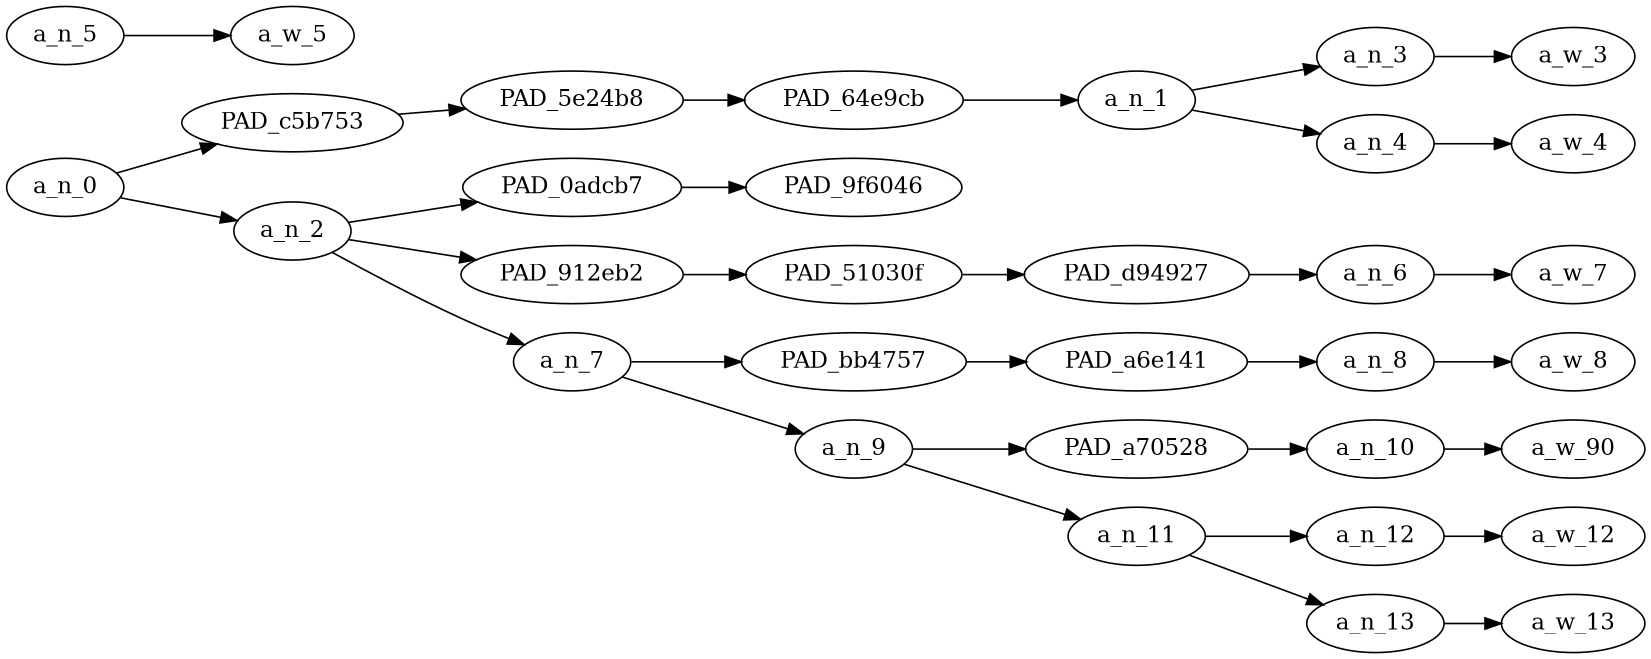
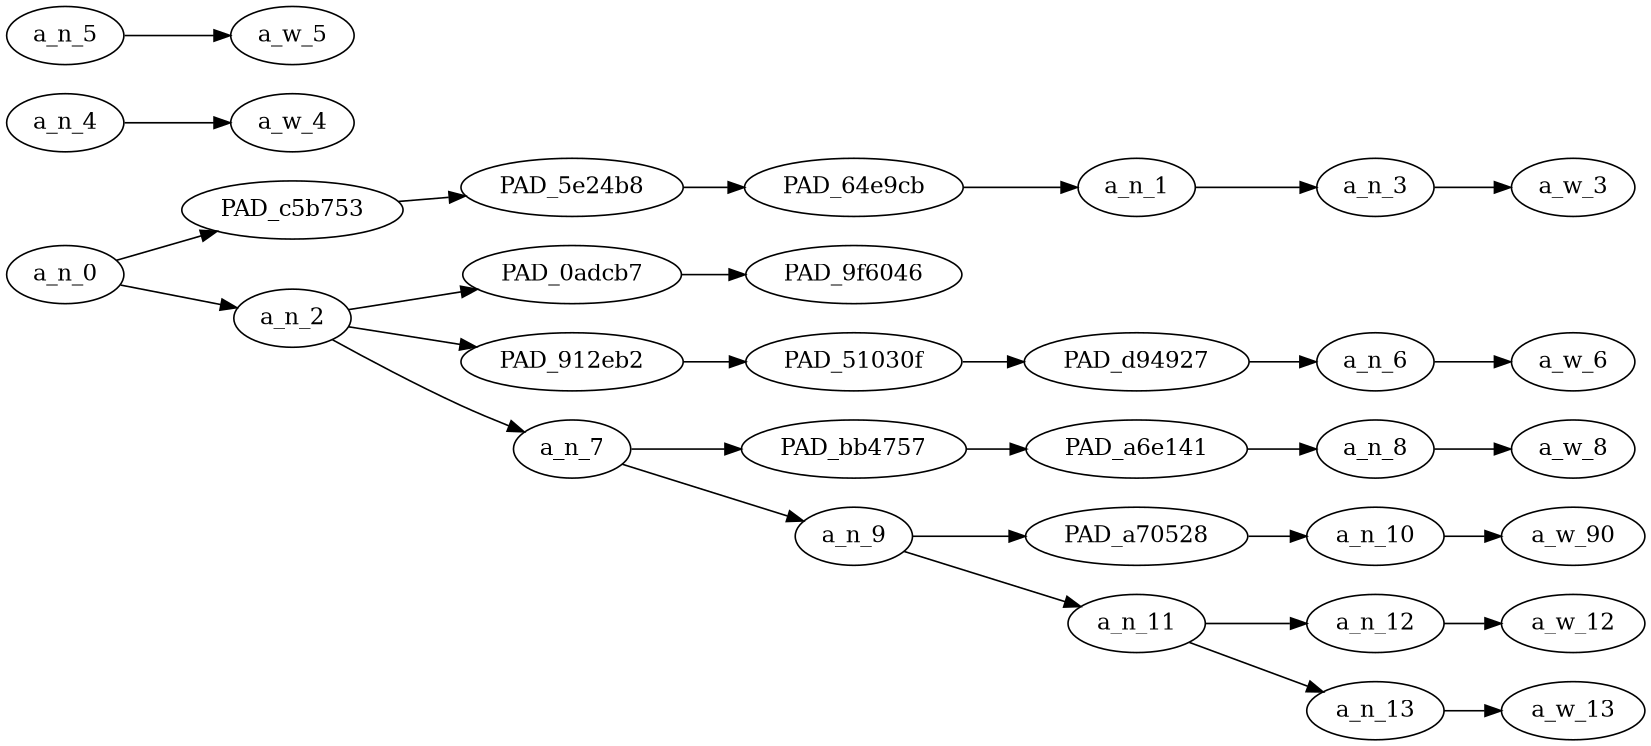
edge "a_n_1" -> "a_n_4": removed
node "a_w_7": label "a_w_7" -> "a_w_6"
